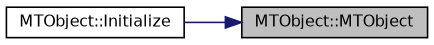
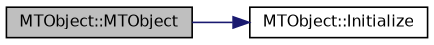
edge "MTObject::Initialize" -> "MTObject::MTObject": reversed
